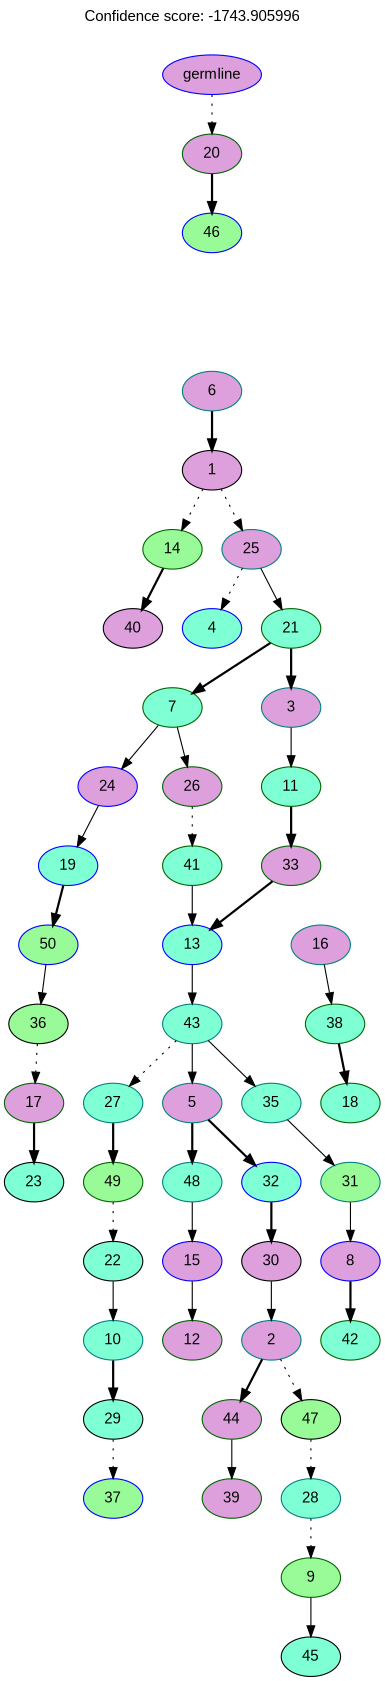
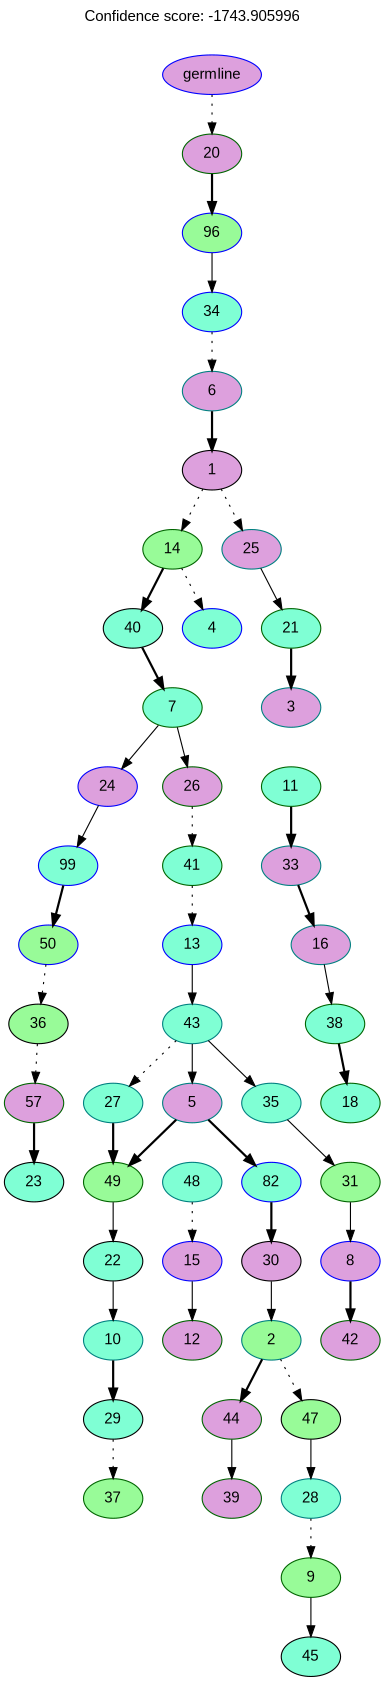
node "46": label "46" -> "96"
node "34": added
edge "25" -> "4": now "14" -> "4"
node "40": fillcolor plum -> aquamarine
edge "21" -> "7": now "40" -> "7"
edge "3" -> "11": removed
node "19": label "19" -> "99"
node "33": color darkgreen -> teal
edge "41" -> "13": style solid -> dotted
edge "33" -> "13": now "33" -> "16"
edge "50" -> "36": style solid -> dotted
node "17": label "17" -> "57"
edge "5" -> "48": now "5" -> "49"
node "32": label "32" -> "82"
node "31": color teal -> darkgreen
edge "49" -> "22": style dotted -> solid
edge "48" -> "15": style solid -> dotted
node "2": fillcolor plum -> palegreen
node "42": fillcolor aquamarine -> plum
edge "47" -> "28": style dotted -> solid
node "37": color blue -> darkgreen
